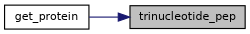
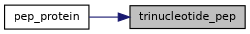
node "get_protein": label "get_protein" -> "pep_protein"
